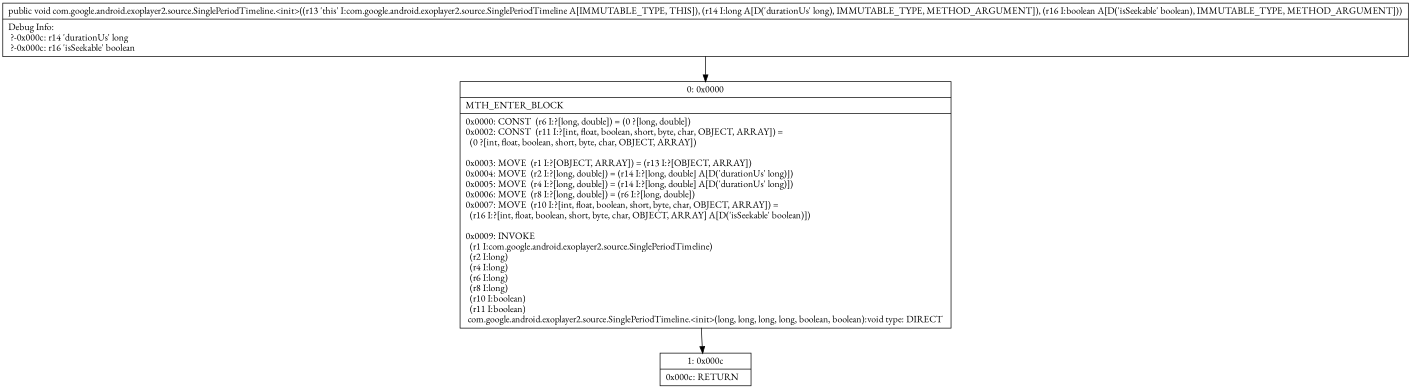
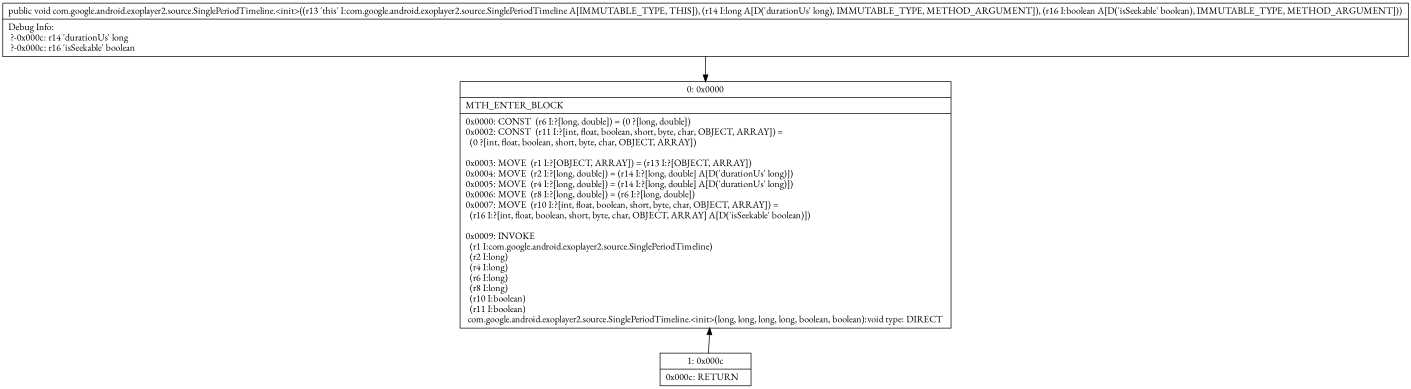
edge "0: 0x0000" -> "1: 0x000c": reversed
